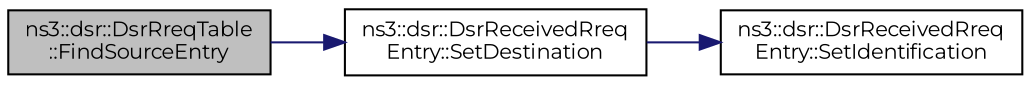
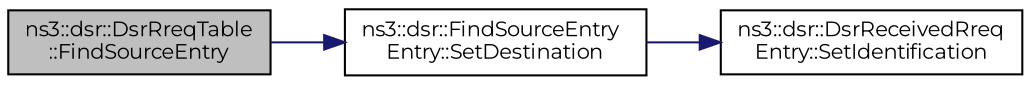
node "ns3::dsr::DsrReceivedRreq Entry::SetDestination": label "ns3::dsr::DsrReceivedRreq Entry::SetDestination" -> "ns3::dsr::FindSourceEntry Entry::SetDestination"
